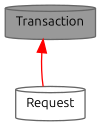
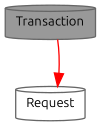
edge "Request" -> "Transaction": reversed
